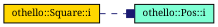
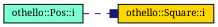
edge "othello::Square::i" -> "othello::Pos::i": reversed
